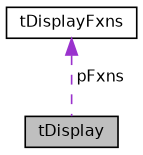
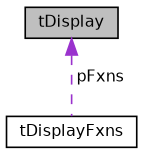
edge "tDisplay" -> "tDisplayFxns": reversed
